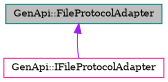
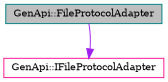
edge "GenApi::IFileProtocolAdapter" -> "GenApi::FileProtocolAdapter": reversed
